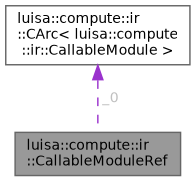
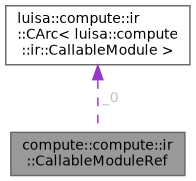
node "luisa::compute::ir ::CallableModuleRef": label "luisa::compute::ir ::CallableModuleRef" -> "compute::compute::ir ::CallableModuleRef"
